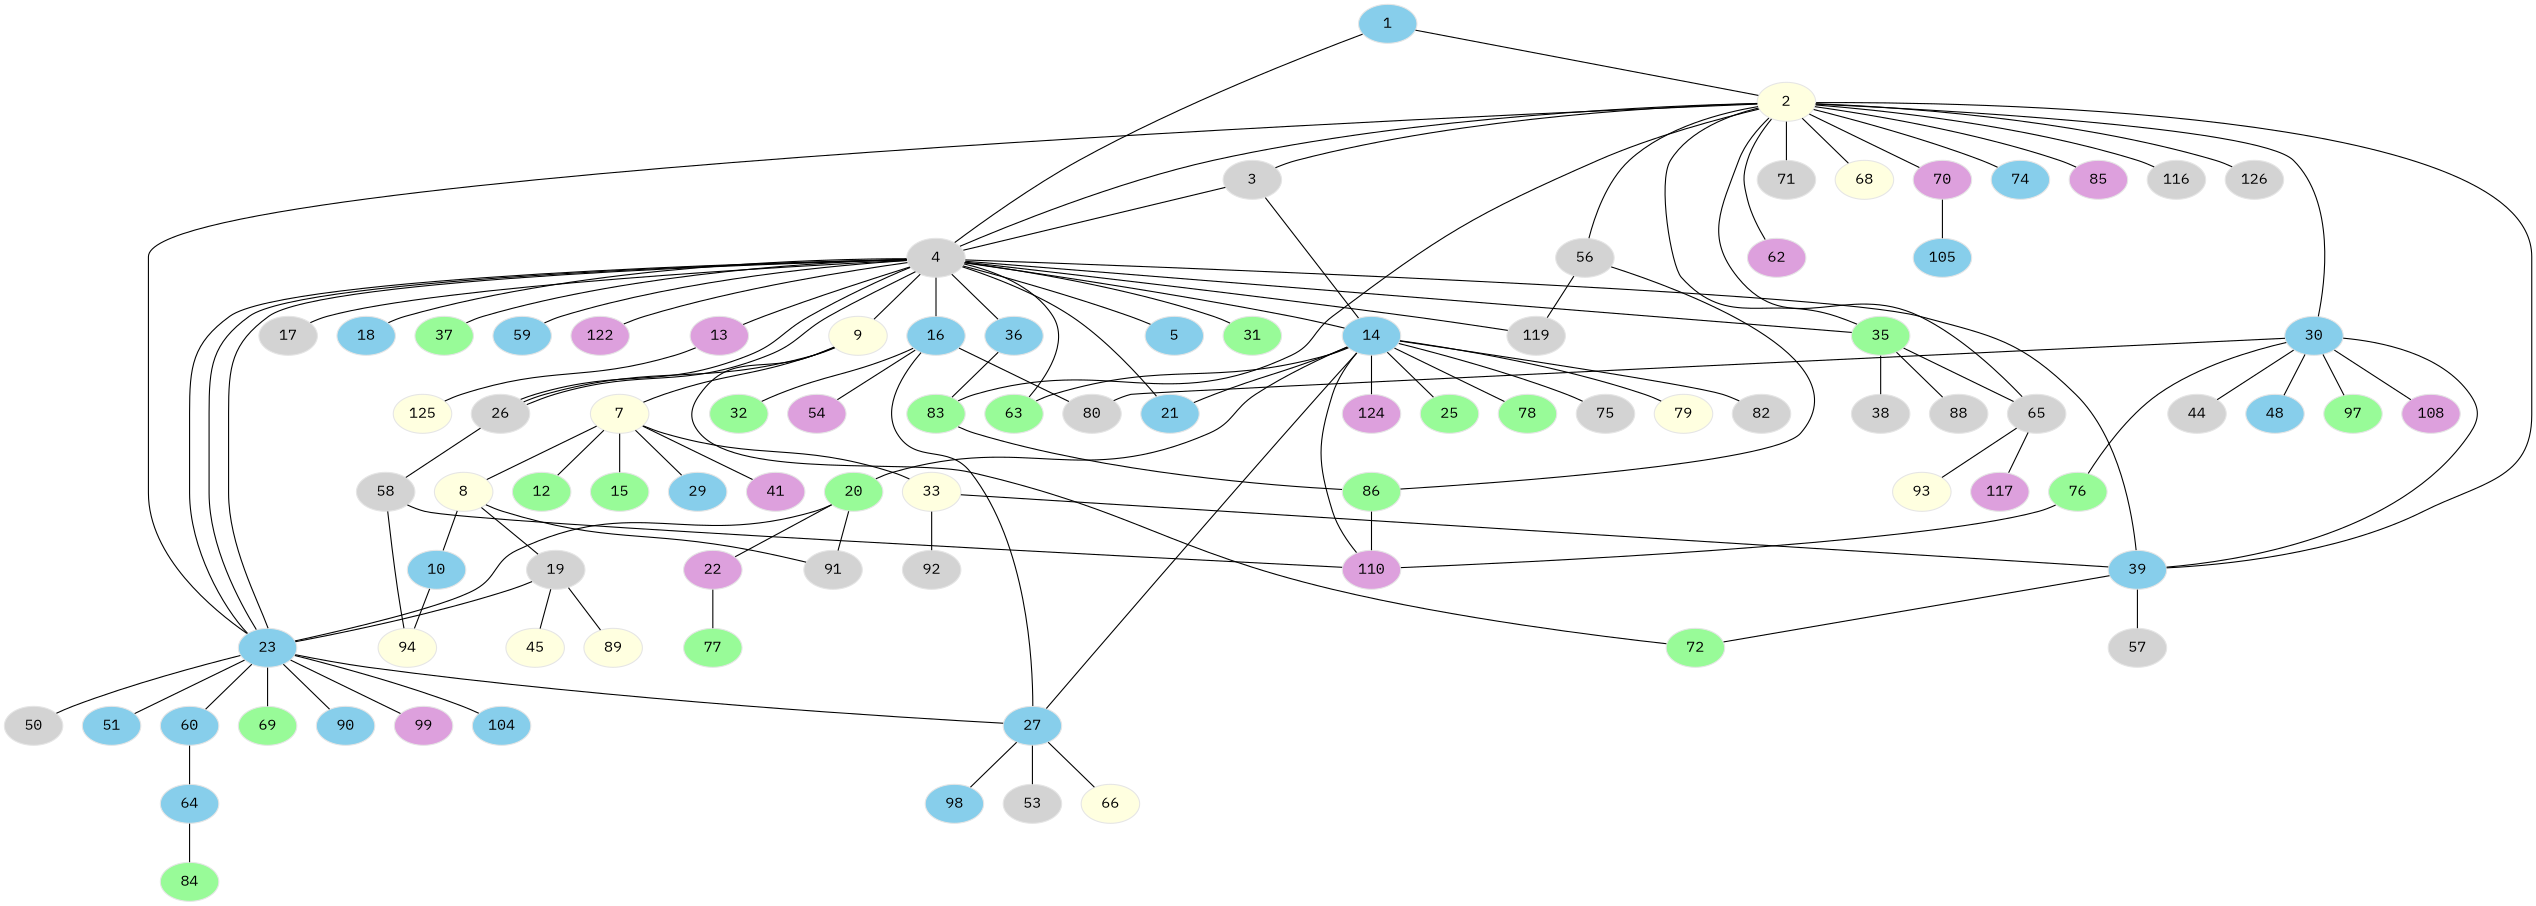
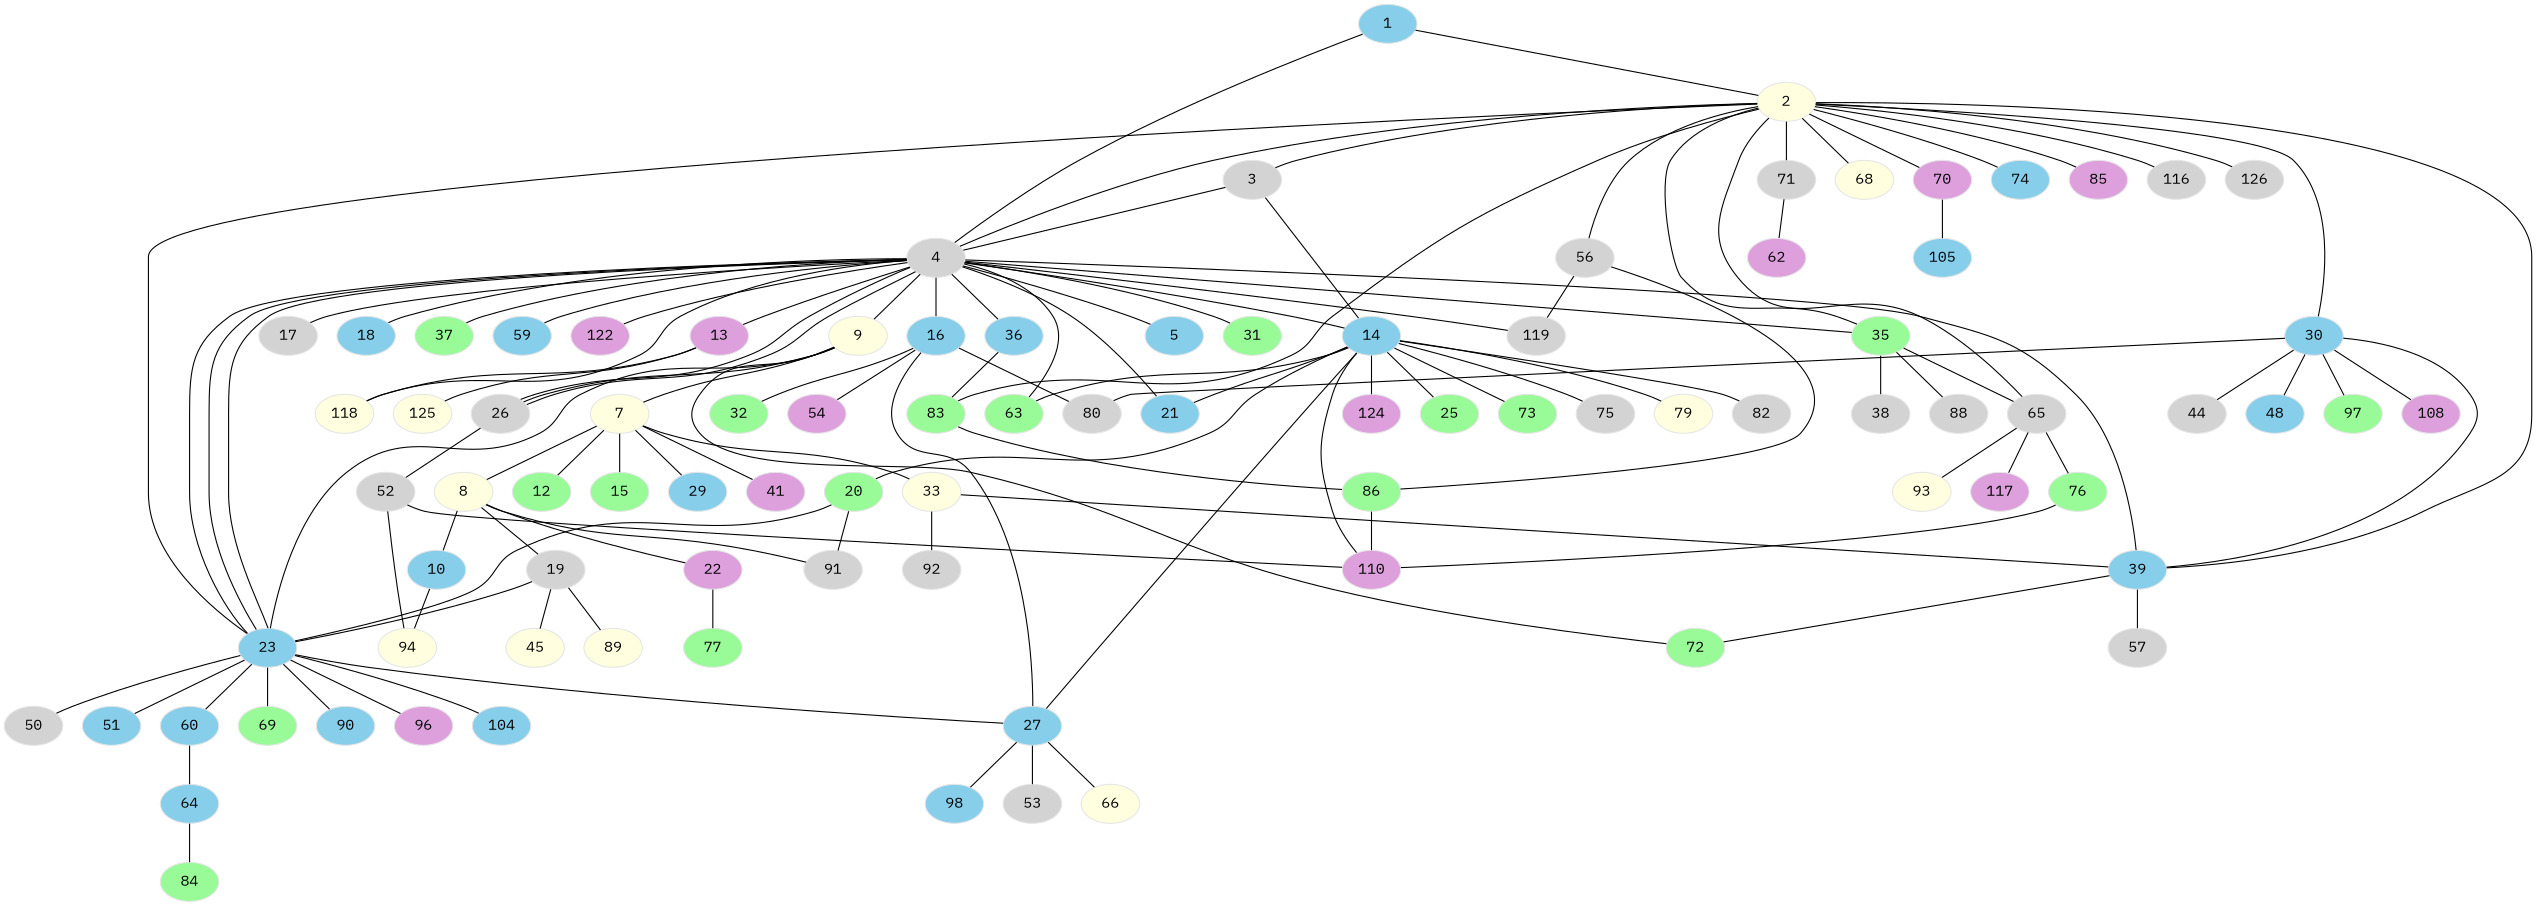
edge "2" -- "62": now "71" -- "62"
edge "30" -- "76": now "65" -- "76"
node "118": added
node "78": label "78" -> "73"
edge "9" -- "23": added
node "58": label "58" -> "52"
edge "20" -- "22": now "8" -- "22"
node "99": label "99" -> "96"
